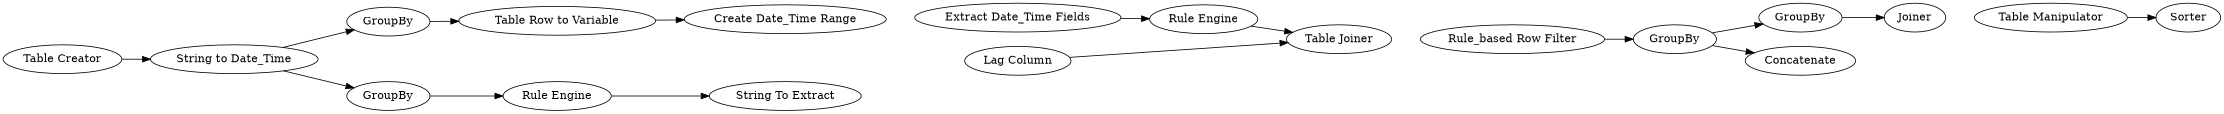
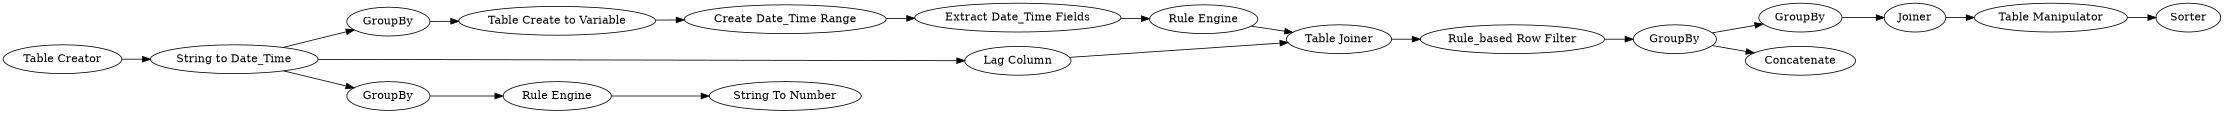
edge "Create Date_Time Range" -> "Extract Date_Time Fields": added
edge "Joiner" -> "Table Manipulator": added
node "Table Row to Variable": label "Table Row to Variable" -> "Table Create to Variable"
edge "Table Joiner" -> "Rule_based Row Filter": added
edge "String to Date_Time" -> "Lag Column": added
node "String To Extract": label "String To Extract" -> "String To Number"
